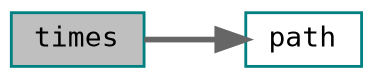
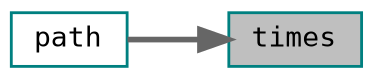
edge "times" -> "path": reversed
